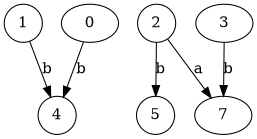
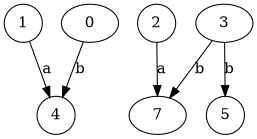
edge "2" -> "5": now "3" -> "5"
edge "1" -> "4": label "b" -> "a"
